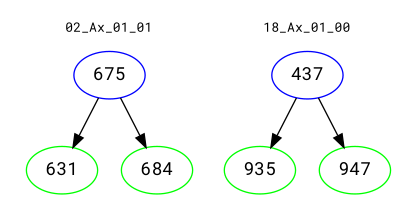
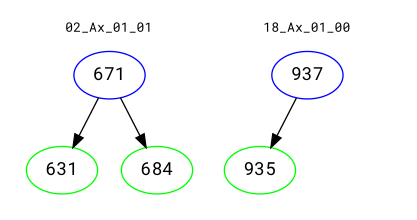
node "675": label "675" -> "671"
node "437": label "437" -> "937"
node "947": removed
